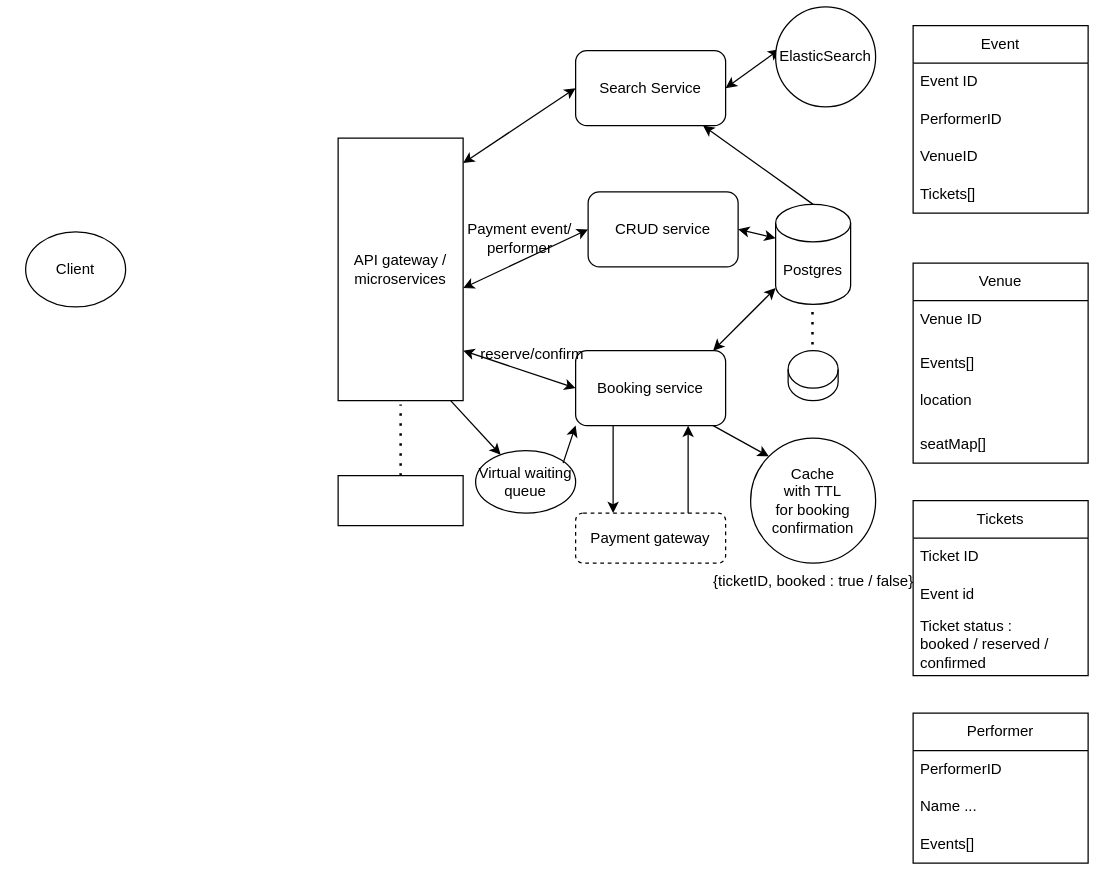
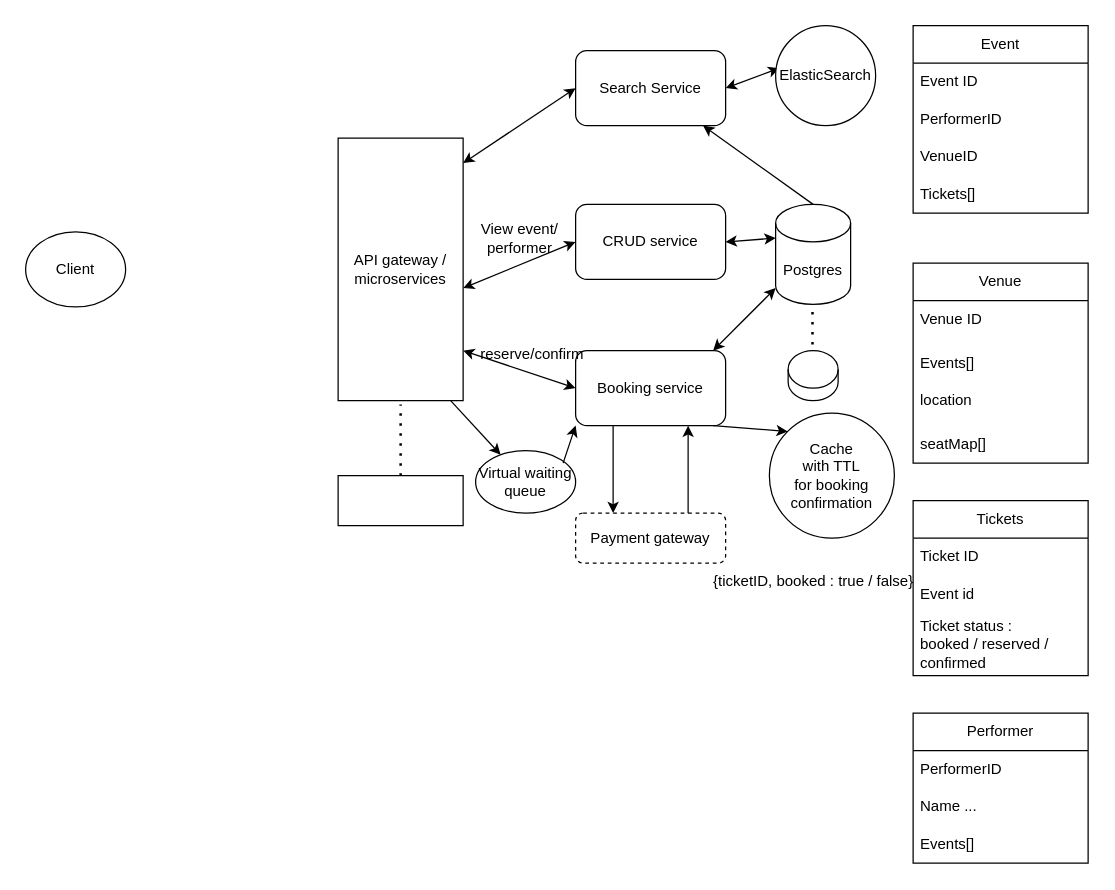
node "ElasticSearch": moved (826, 57) -> (826, 76)
node "CRUD service": moved (663, 229) -> (651, 242)
node "Payment event/ performer": label "Payment event/ performer" -> "View event/ performer"
node "Cache with TTL for booking confirmation": moved (813, 501) -> (832, 476)
